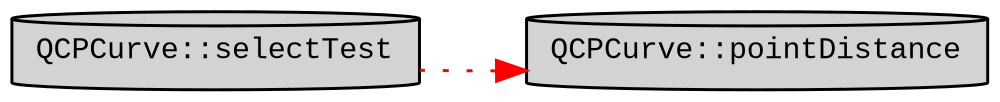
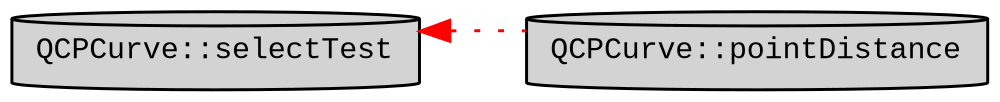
edge "QCPCurve::selectTest" -> "QCPCurve::pointDistance": reversed
